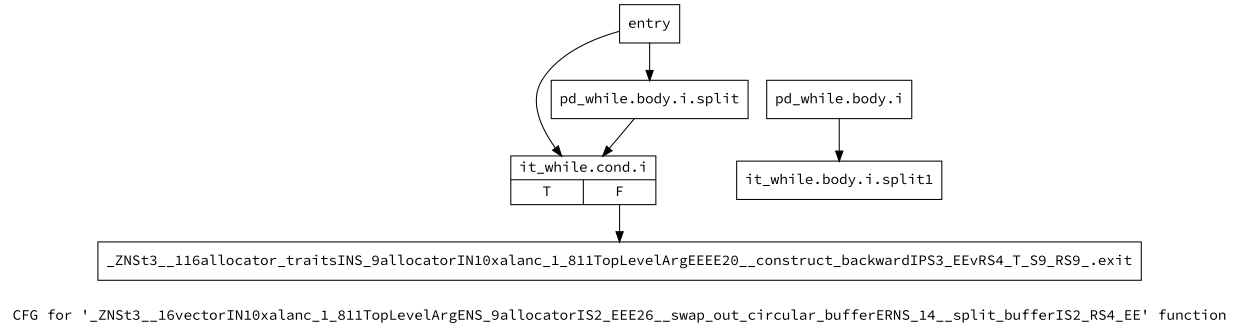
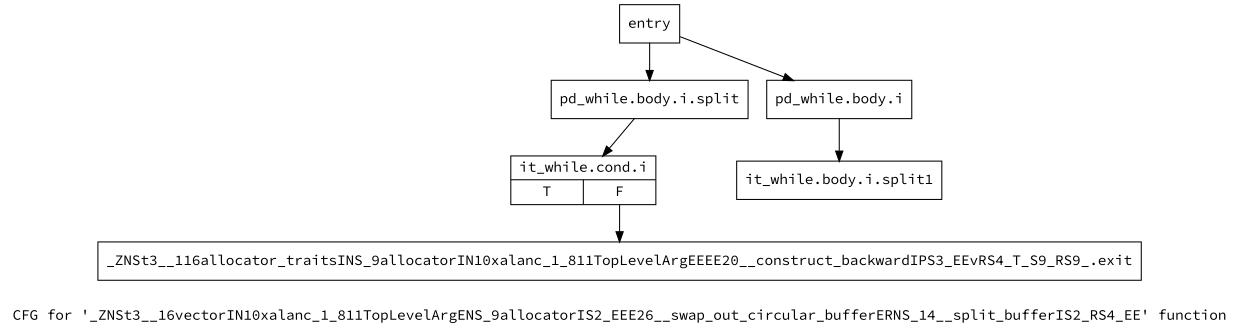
edge "entry" -> "it_while.cond.i": now "entry" -> "pd_while.body.i"
